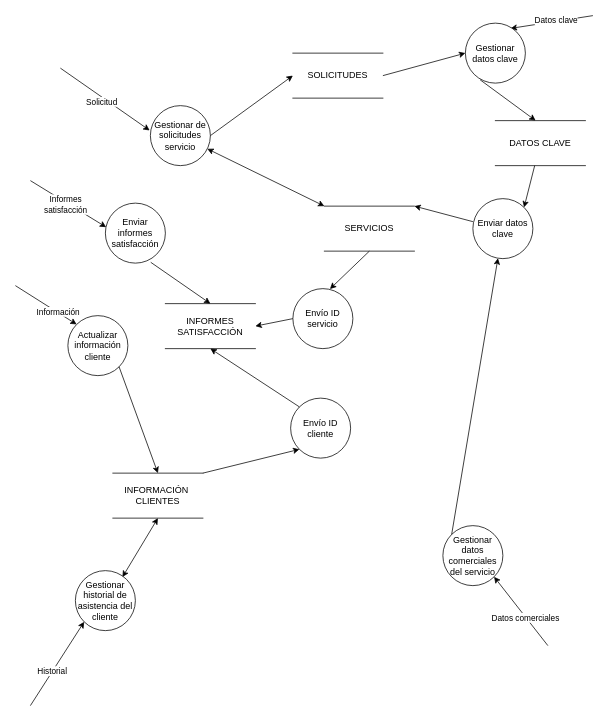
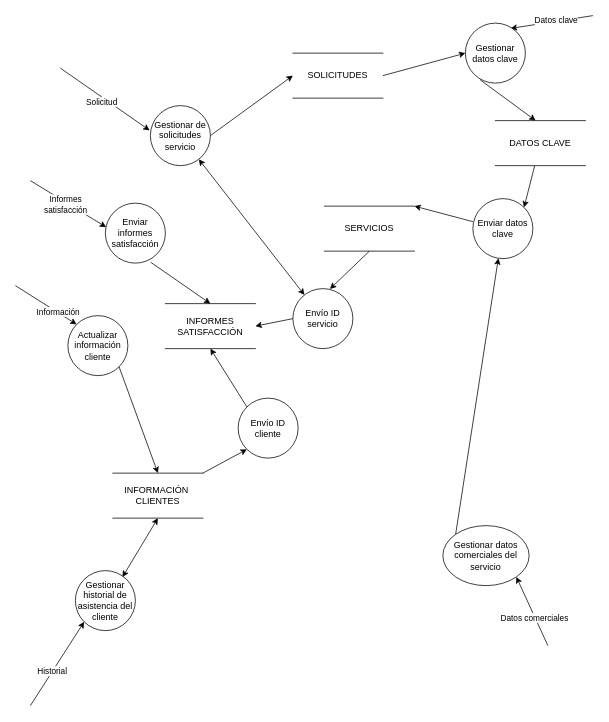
edge "Gestionar de solicitudes servicio" -- "SERVICIOS": now "Gestionar de solicitudes servicio" -- "Envío ID servicio"
node "Envío ID cliente": moved (321, 428) -> (268, 428)
node "Gestionar datos comerciales del servicio": size 60x60 -> 86x60
